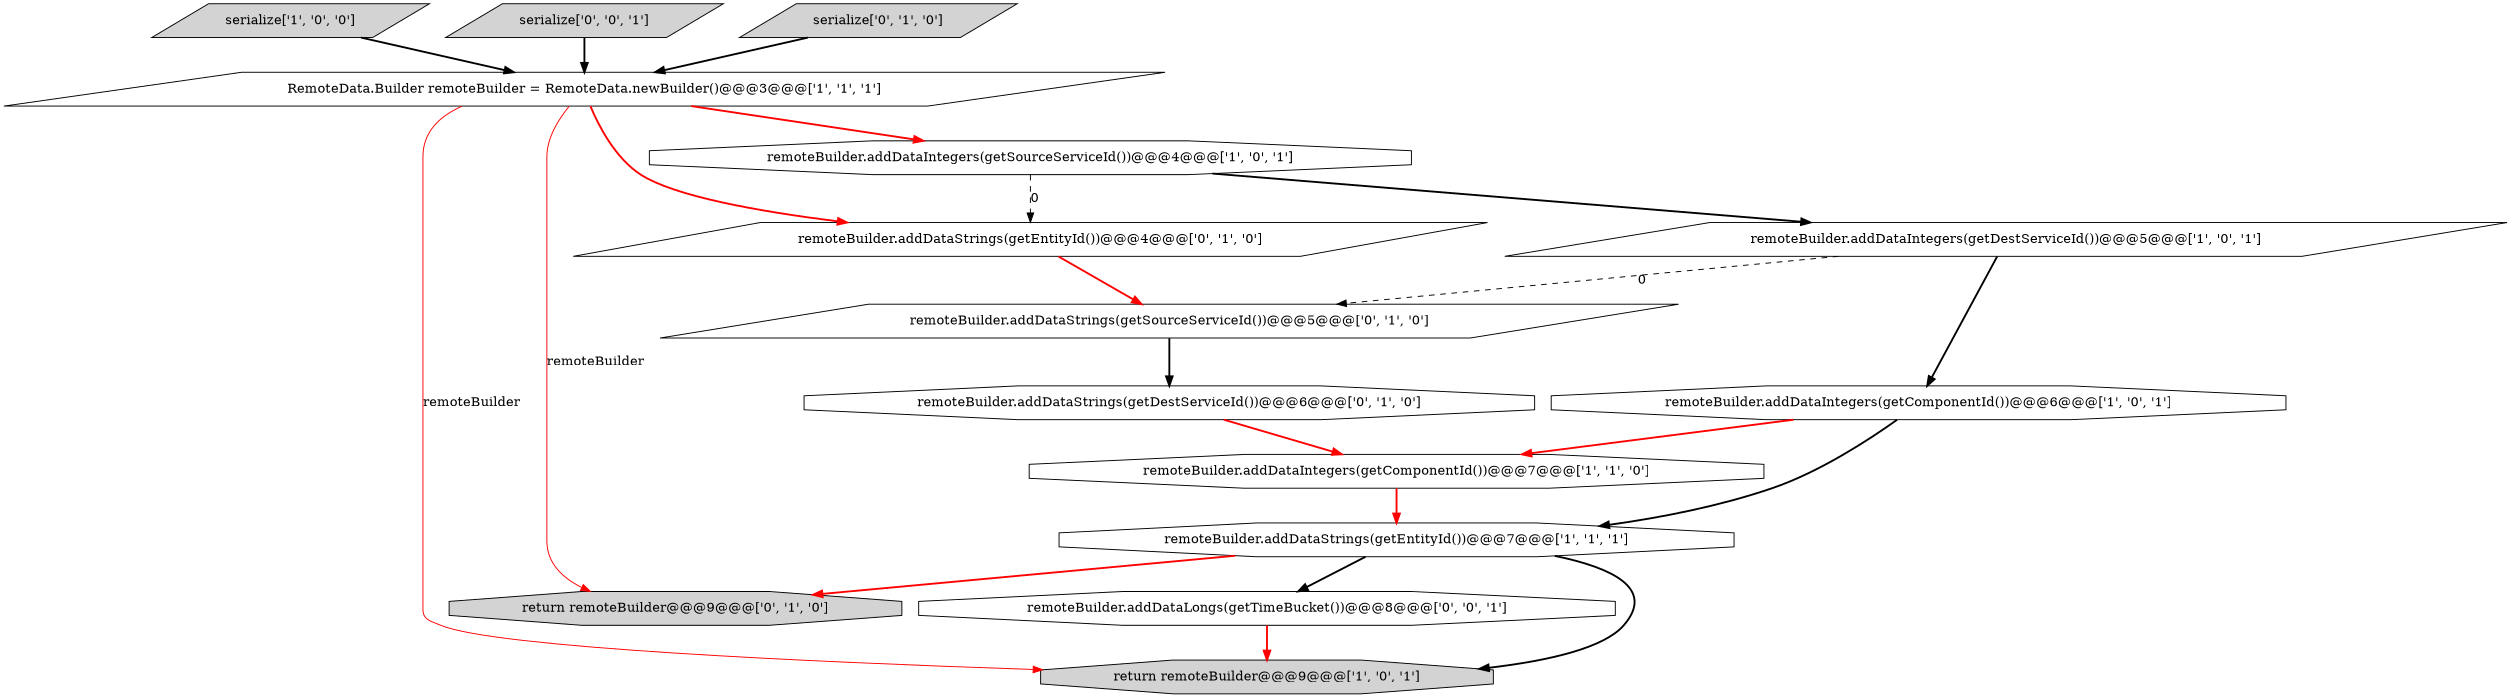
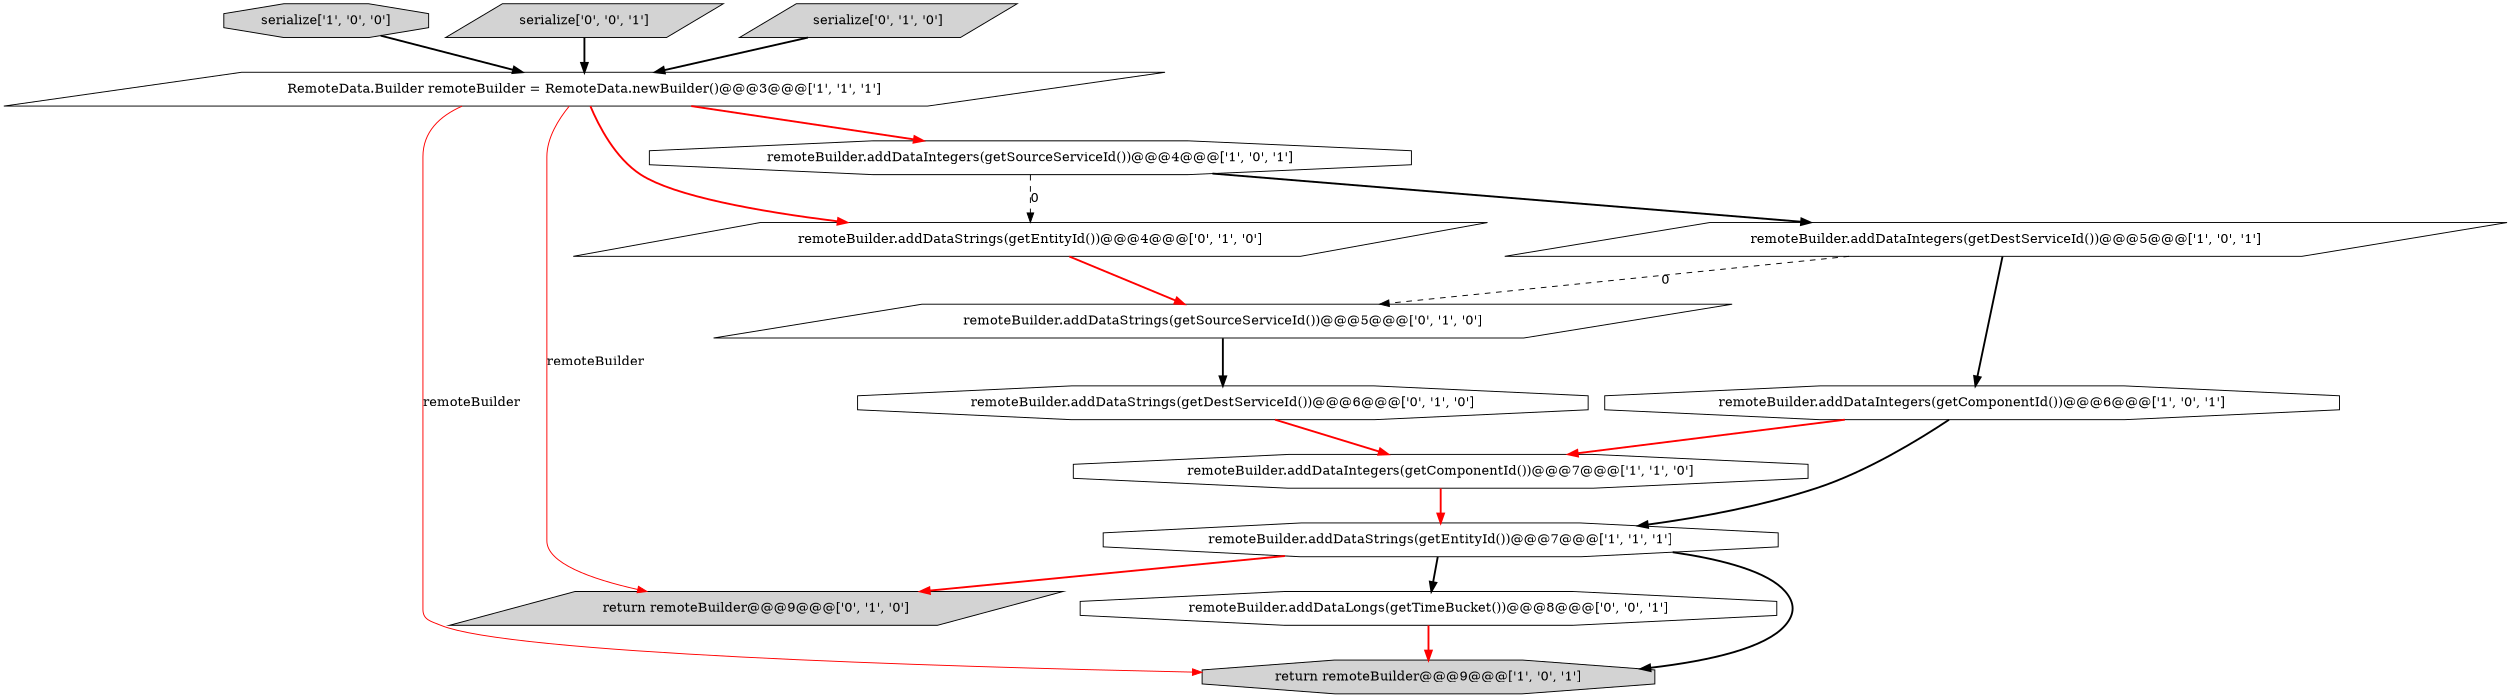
node "serialize['1', '0', '0']": shape parallelogram -> octagon
node "return remoteBuilder@@@9@@@['0', '1', '0']": shape octagon -> parallelogram
